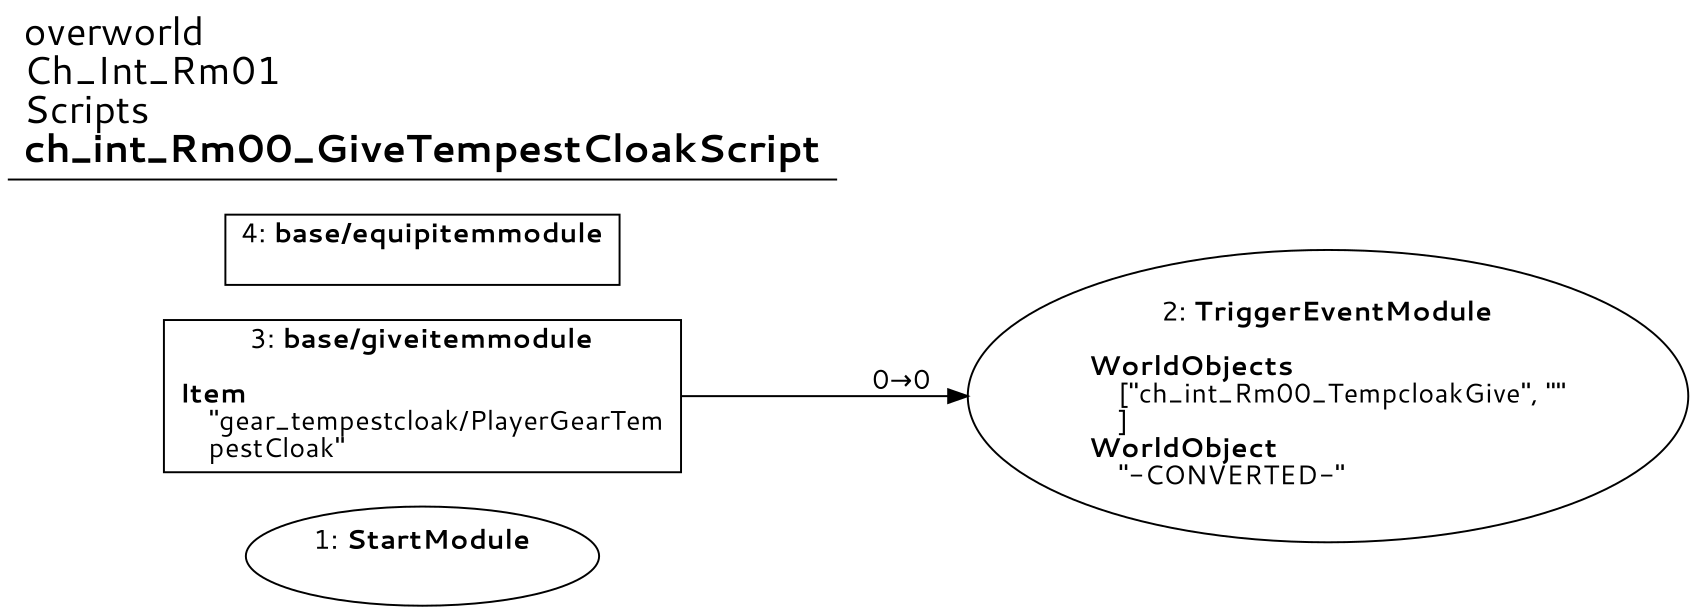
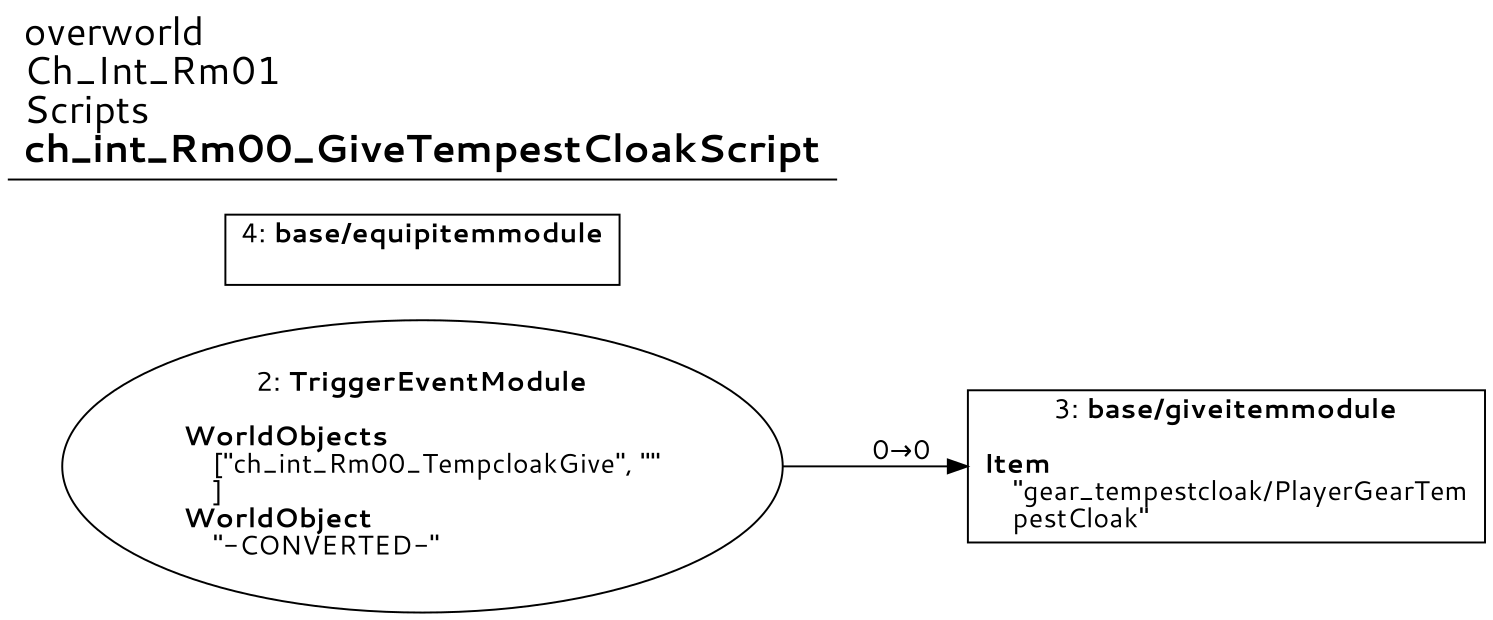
edge "3:" -> "2:": reversed
node "1:": removed
